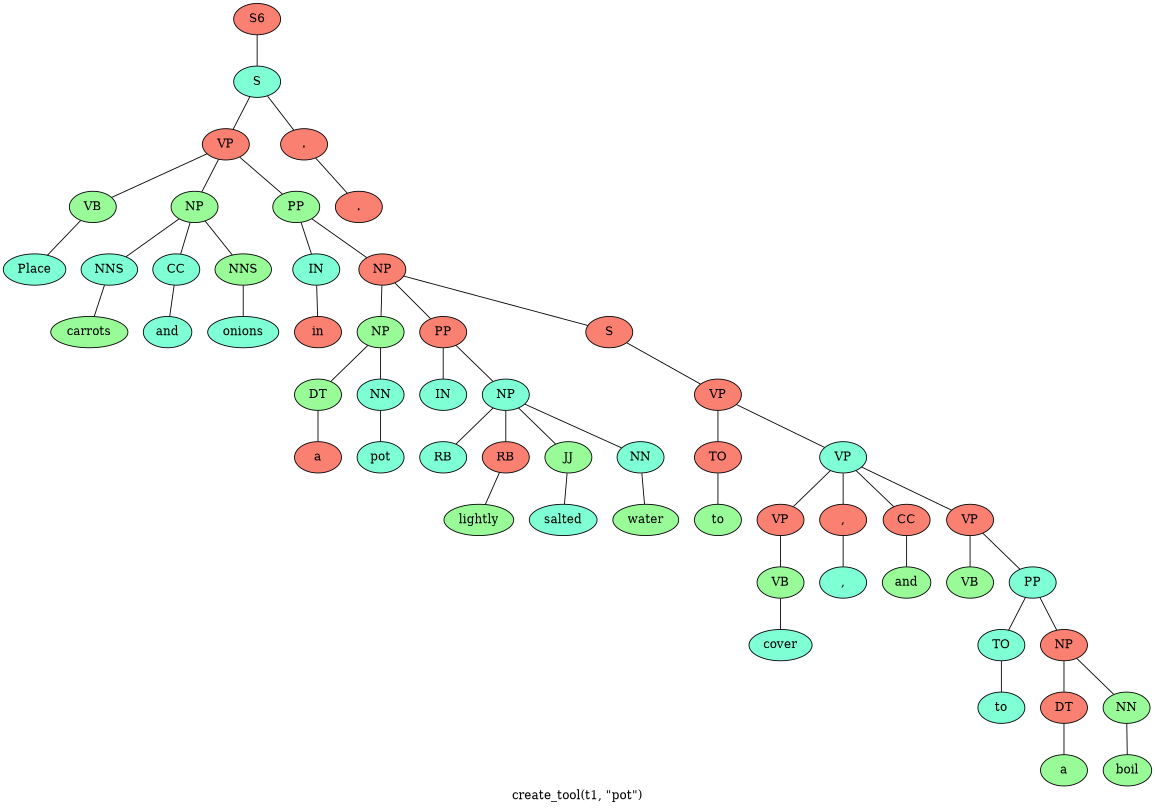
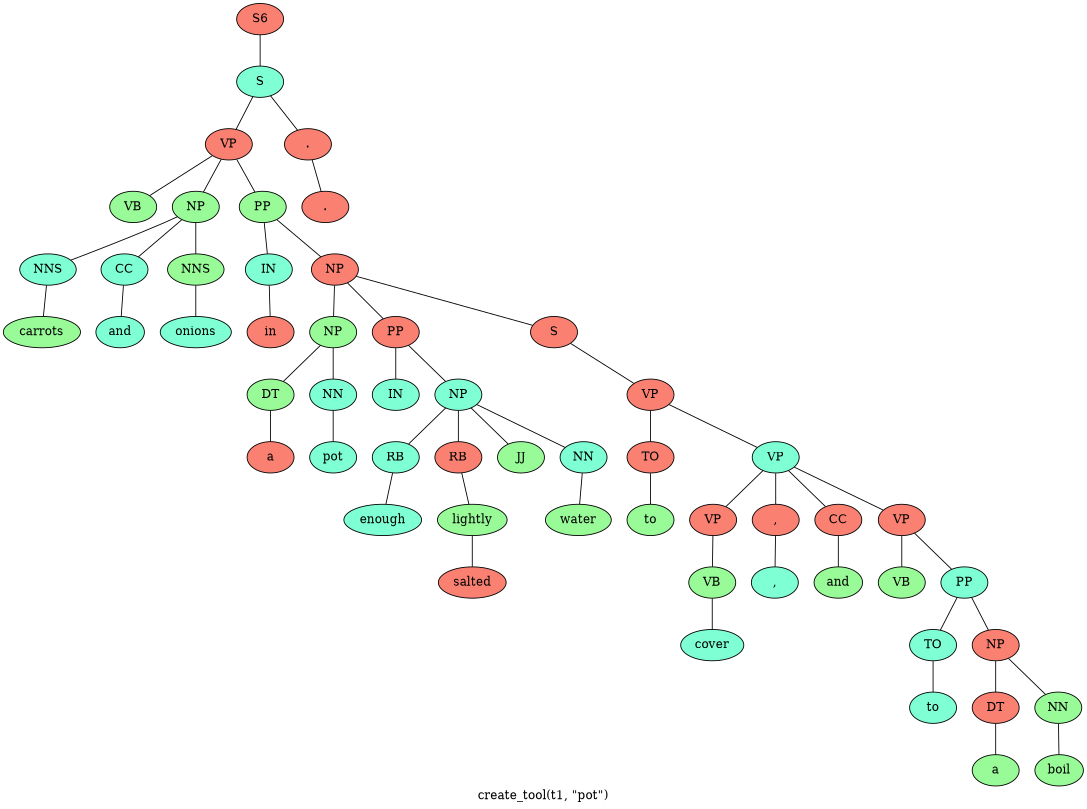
node "Place": removed
edge "JJ" -- "salted": now "lightly" -- "salted"
node "enough": added
node "salted": fillcolor aquamarine -> salmon
